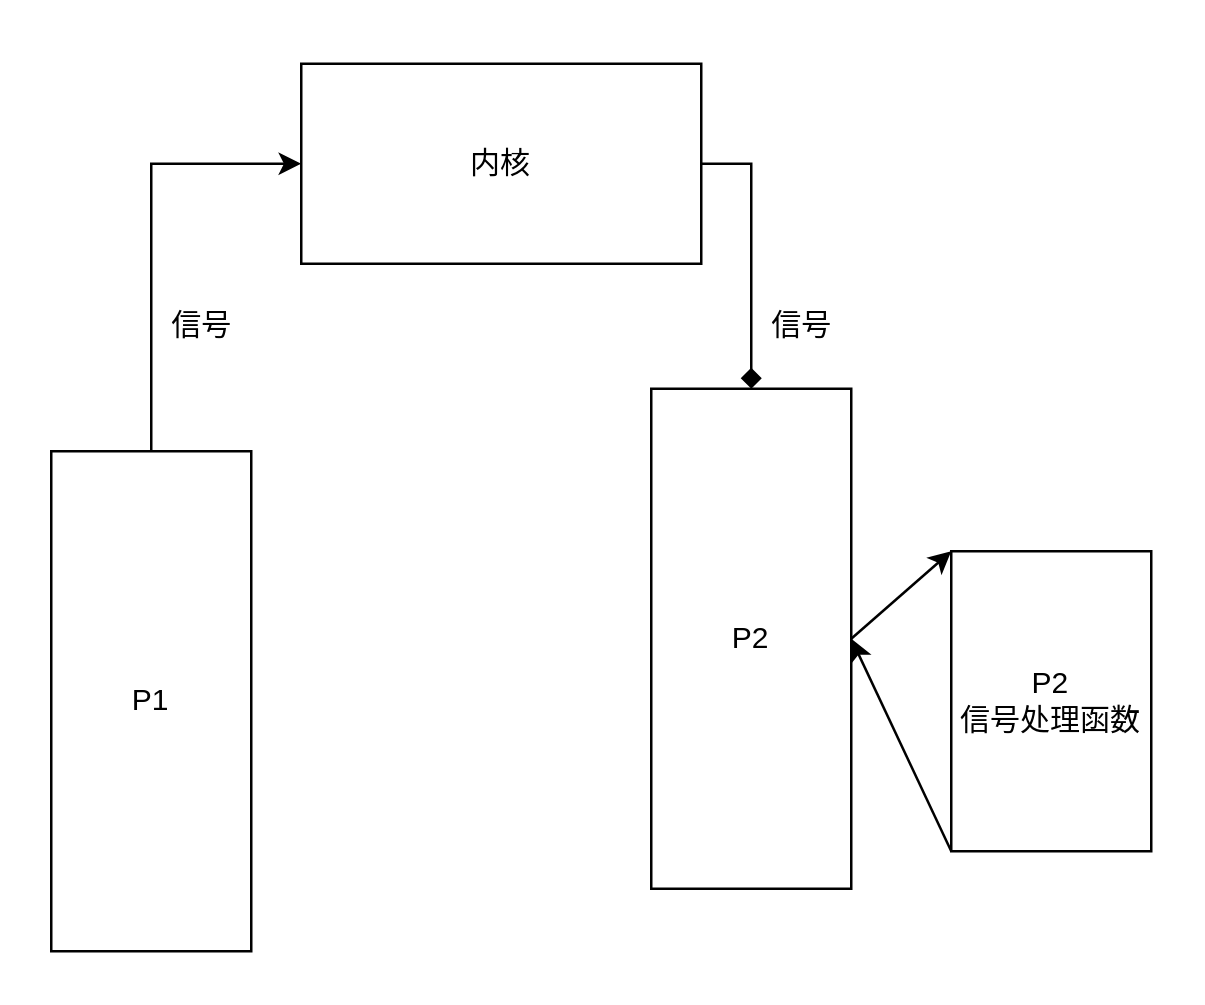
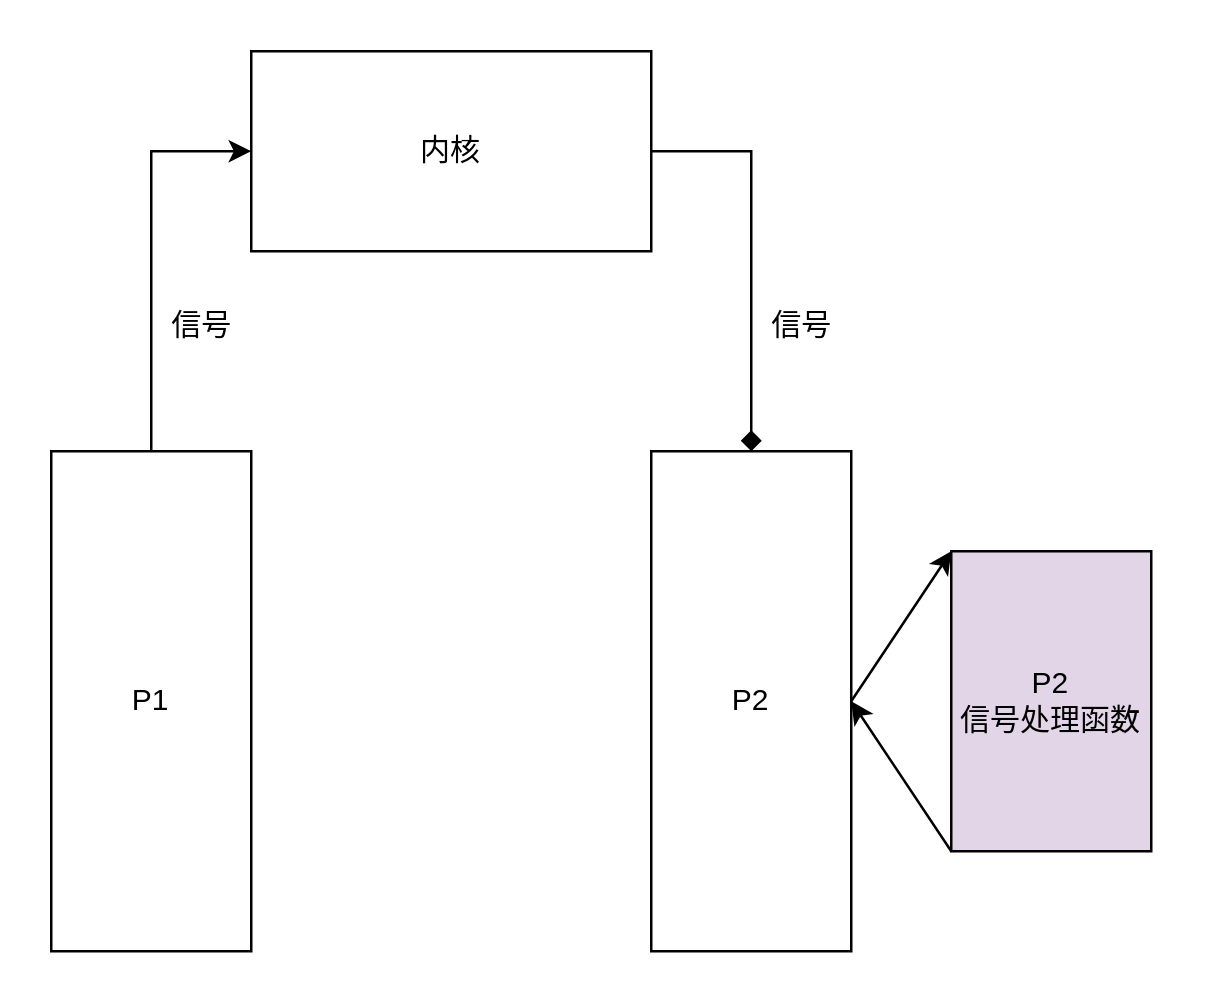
node "内核": moved (501, 164) -> (451, 151)
node "P2": moved (751, 639) -> (751, 701)
node "P2 信号处理函数": fillcolor #ffffff -> #e1d5e7
